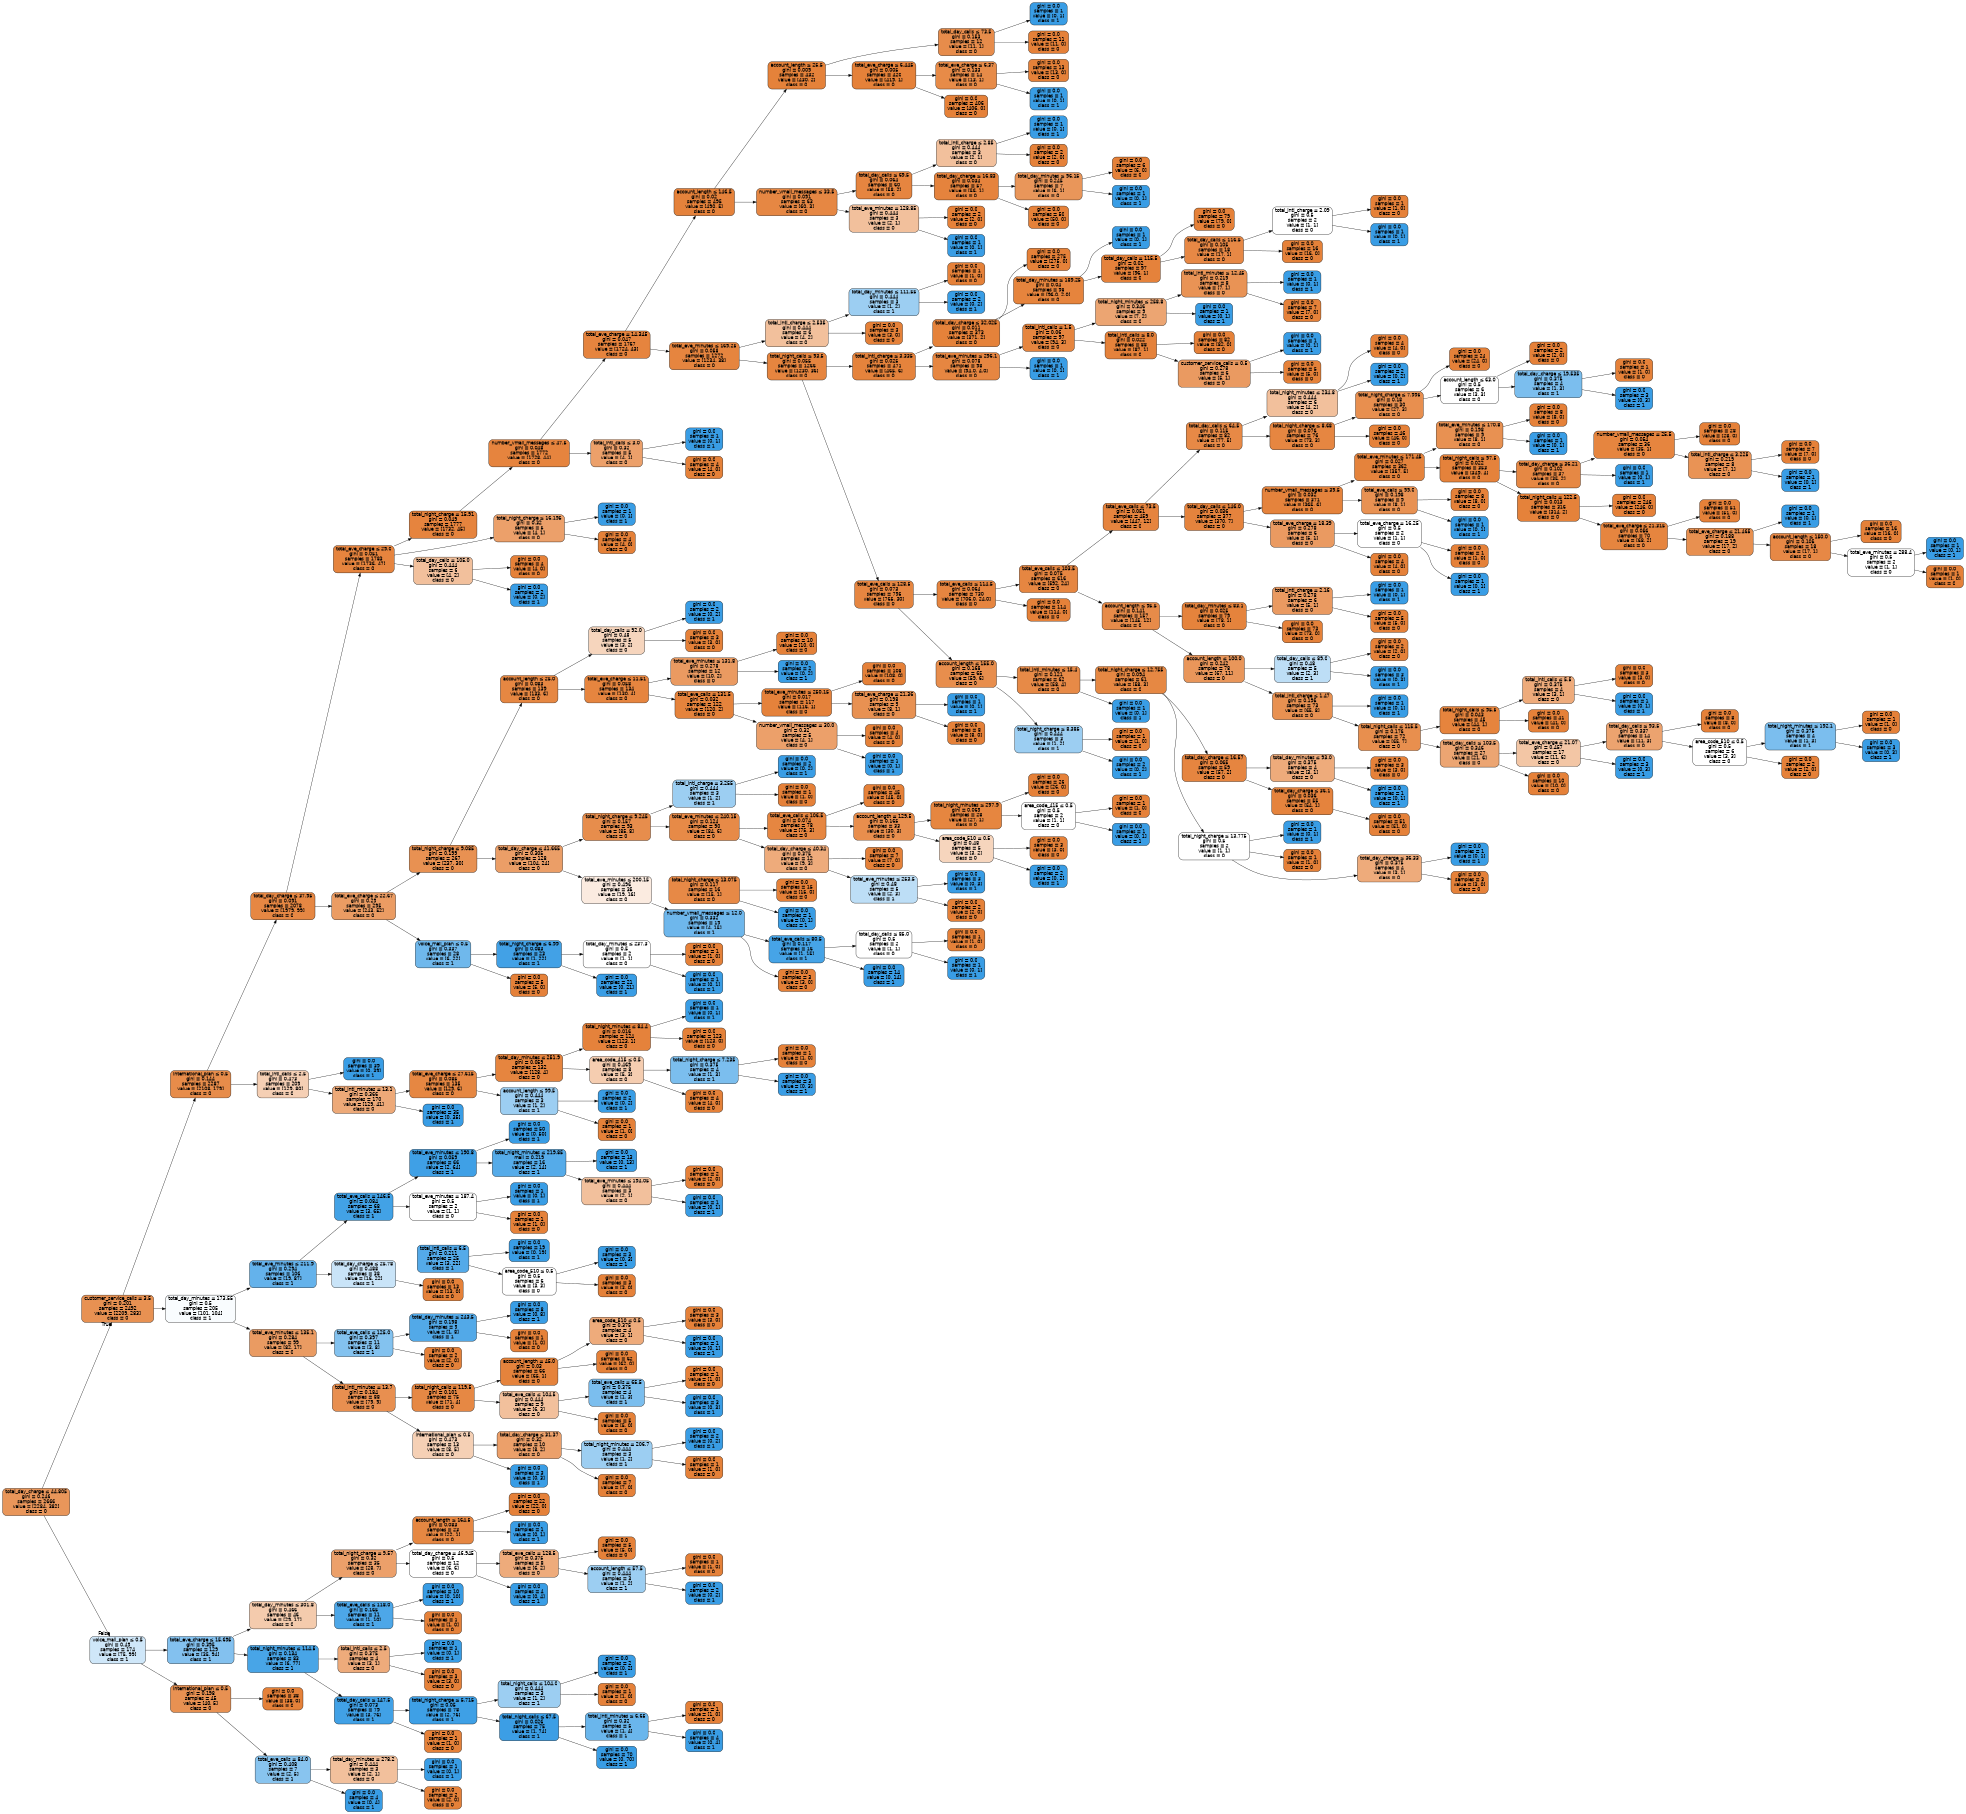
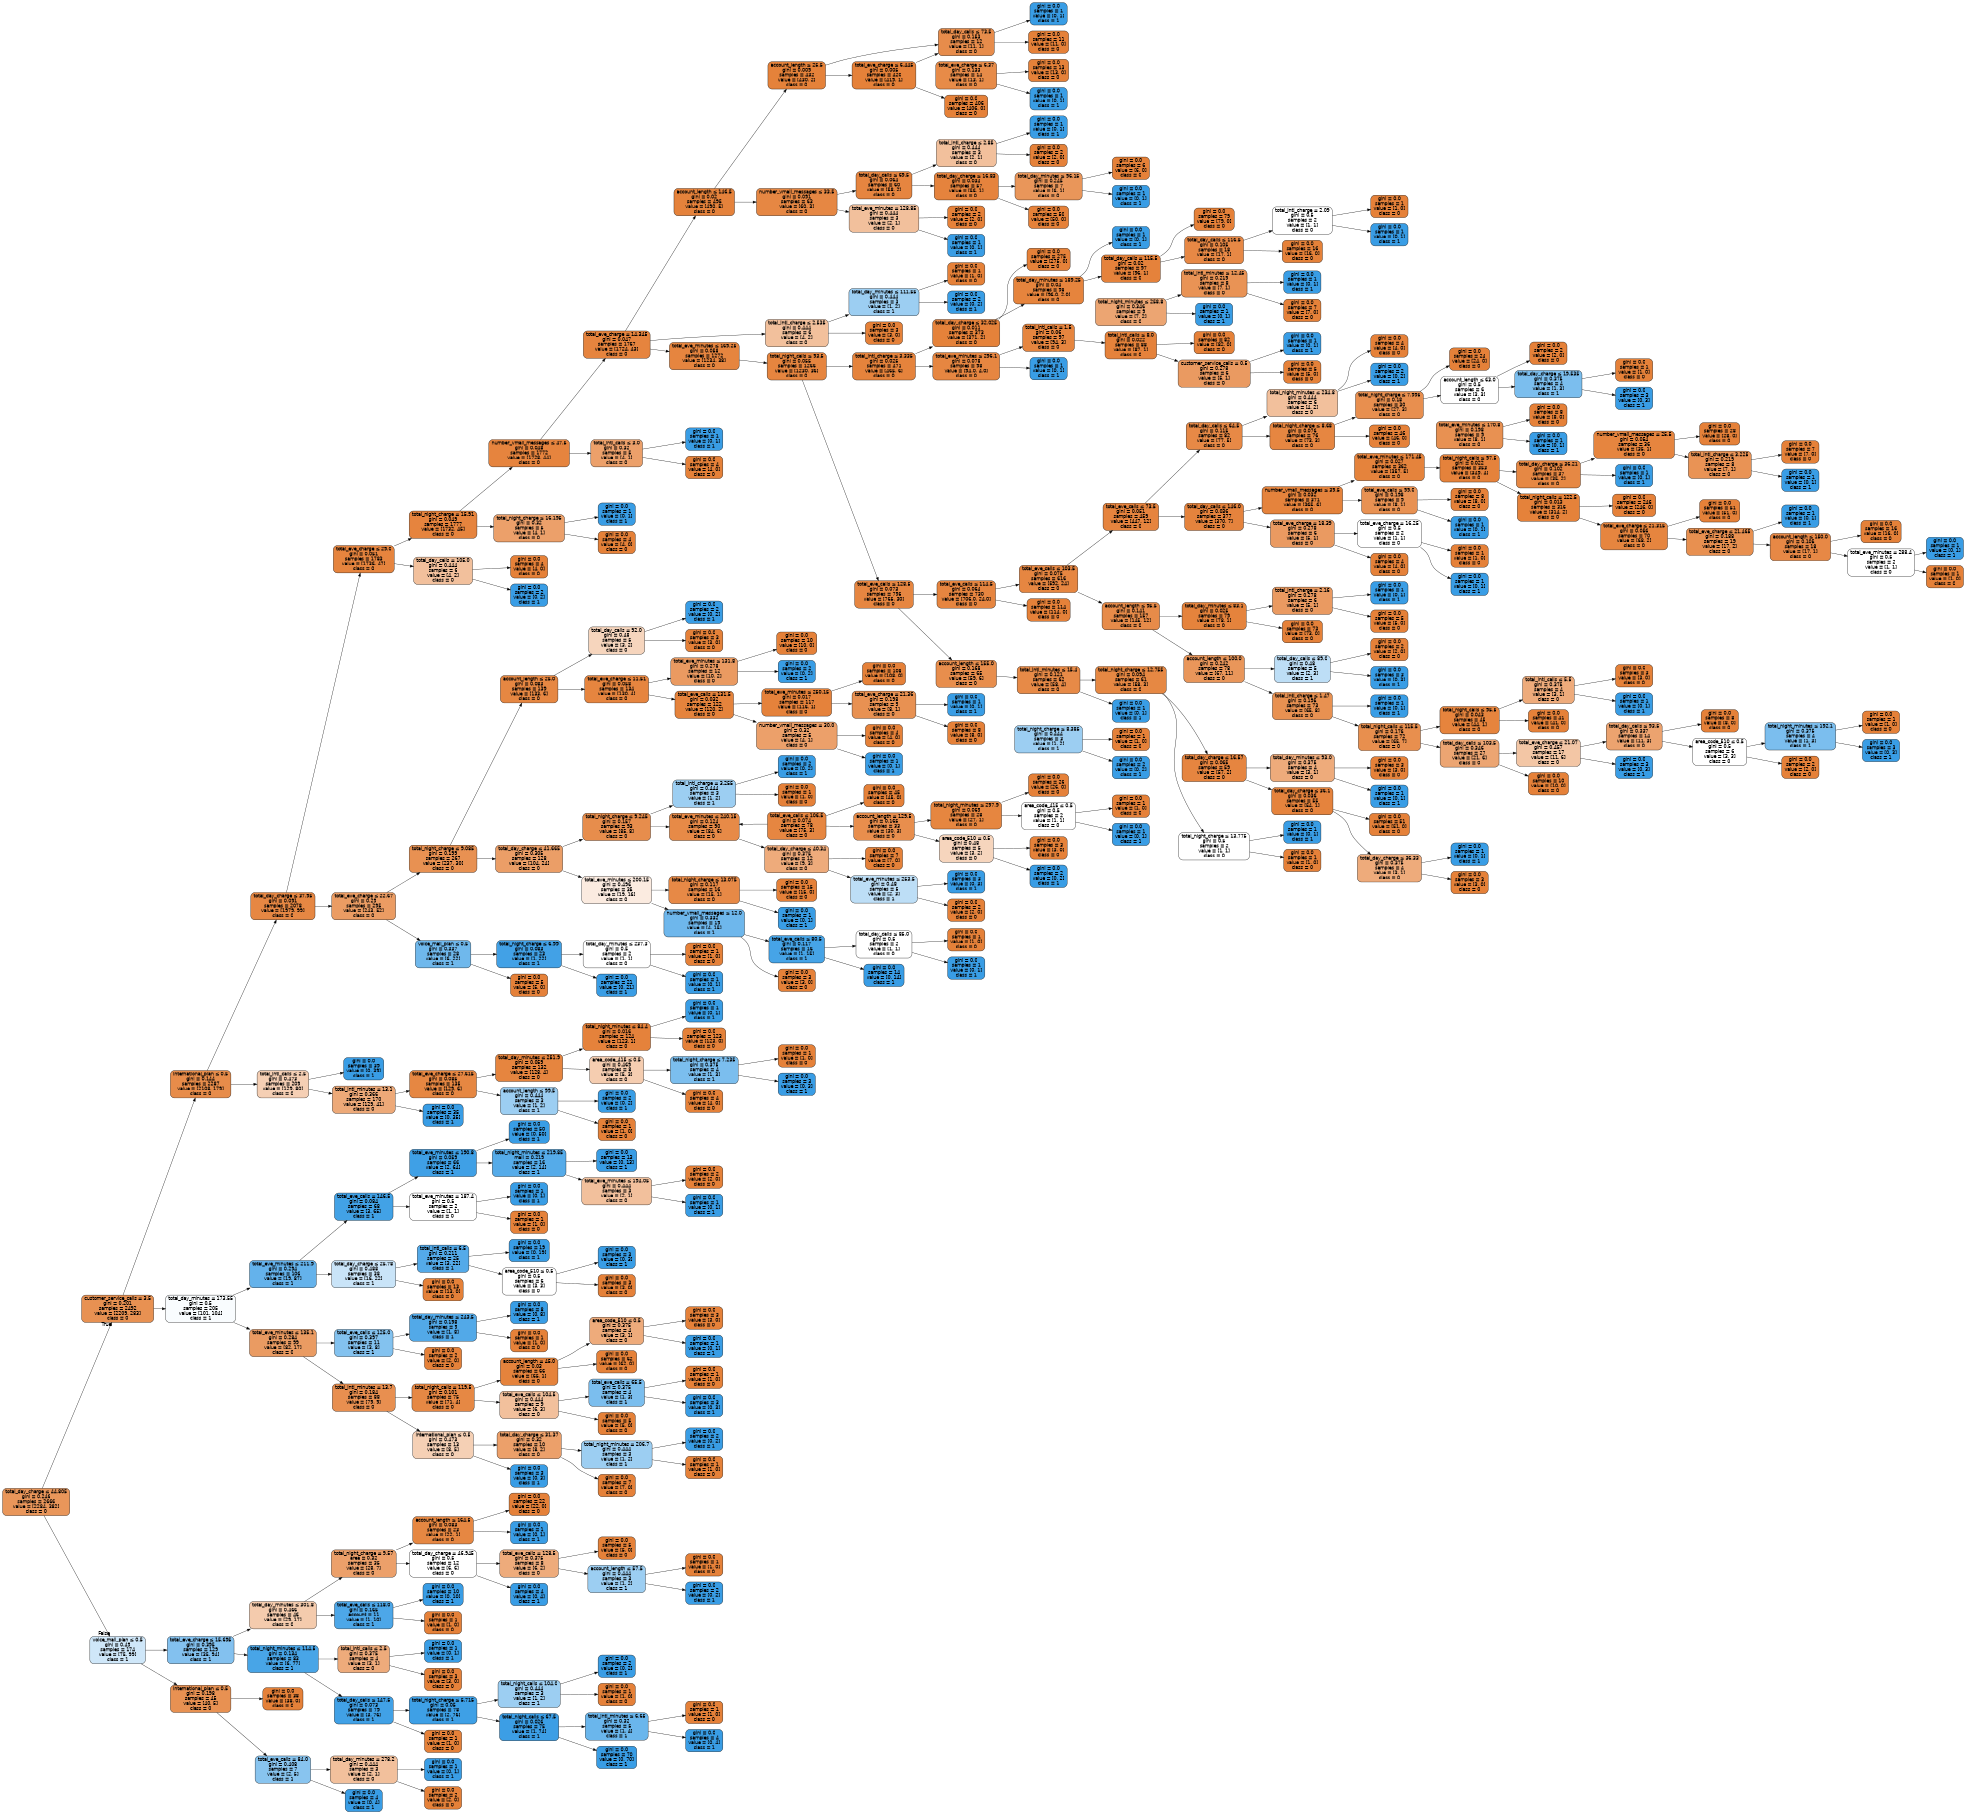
edge "total_eve_charge ≤ 6.445" -> "total_eve_charge ≤ 6.37": now "total_eve_charge ≤ 6.445" -> "total_day_calls ≤ 73.5"
edge "total_intl_calls ≤ 1.5" -> "total_night_minutes ≤ 258.8": removed
edge "total_eve_minutes ≤ 169.25" -> "total_intl_charge ≤ 2.535": now "total_eve_charge ≤ 14.345" -> "total_intl_charge ≤ 2.535"
edge "total_eve_minutes ≤ 171.45" -> "total_eve_minutes ≤ 170.8": removed
edge "total_eve_charge ≤ 29.0" -> "total_night_charge ≤ 16.195": now "total_night_charge ≤ 15.91" -> "total_night_charge ≤ 16.195"
edge "account_length ≤ 155.0" -> "total_night_charge ≤ 8.385": removed
edge "total_eve_minutes ≤ 240.15" -> "total_eve_calls ≤ 106.5": reversed
edge "total_night_charge ≤ 13.775" -> "total_day_charge ≤ 36.33": now "total_day_charge ≤ 36.1" -> "total_day_charge ≤ 36.33"
edge "total_eve_minutes ≤ 200.15" -> "total_night_charge ≤ 13.075": added
edge "total_day_charge ≤ 25.78" -> "total_intl_calls ≤ 6.5": added
node "total_night_charge ≤ 9.57": text "gini = 0.32" -> "area = 0.32"
node "total_eve_calls ≤ 118.0": text "samples = 11" -> "account = 11"
